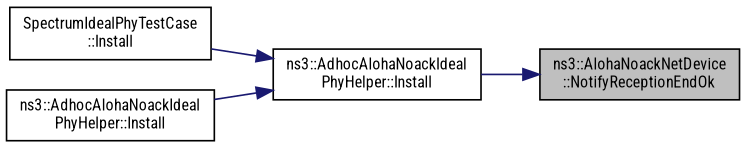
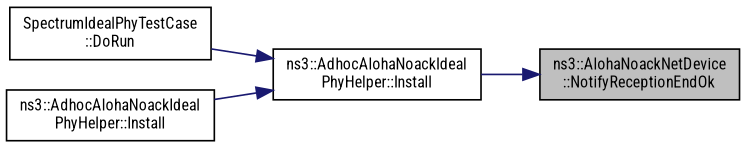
node "SpectrumIdealPhyTestCase ::Install": label "SpectrumIdealPhyTestCase ::Install" -> "SpectrumIdealPhyTestCase ::DoRun"
